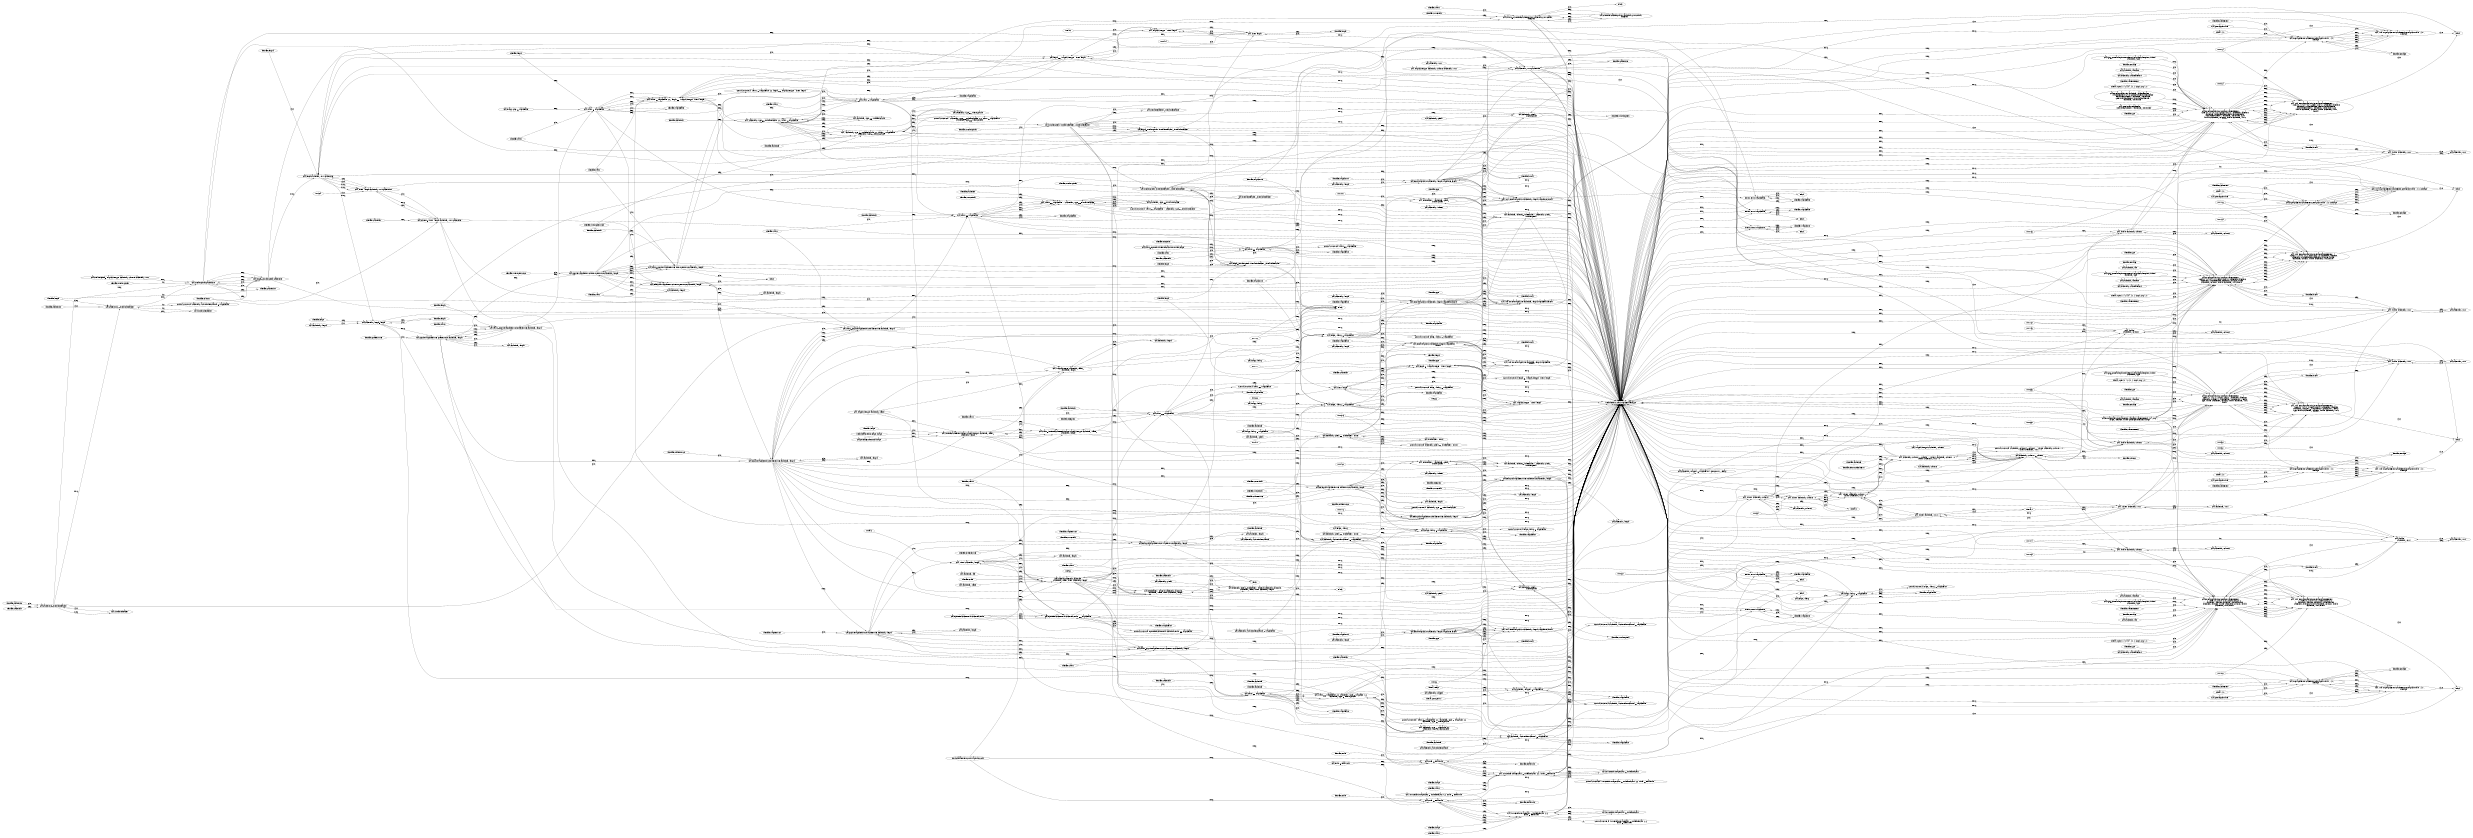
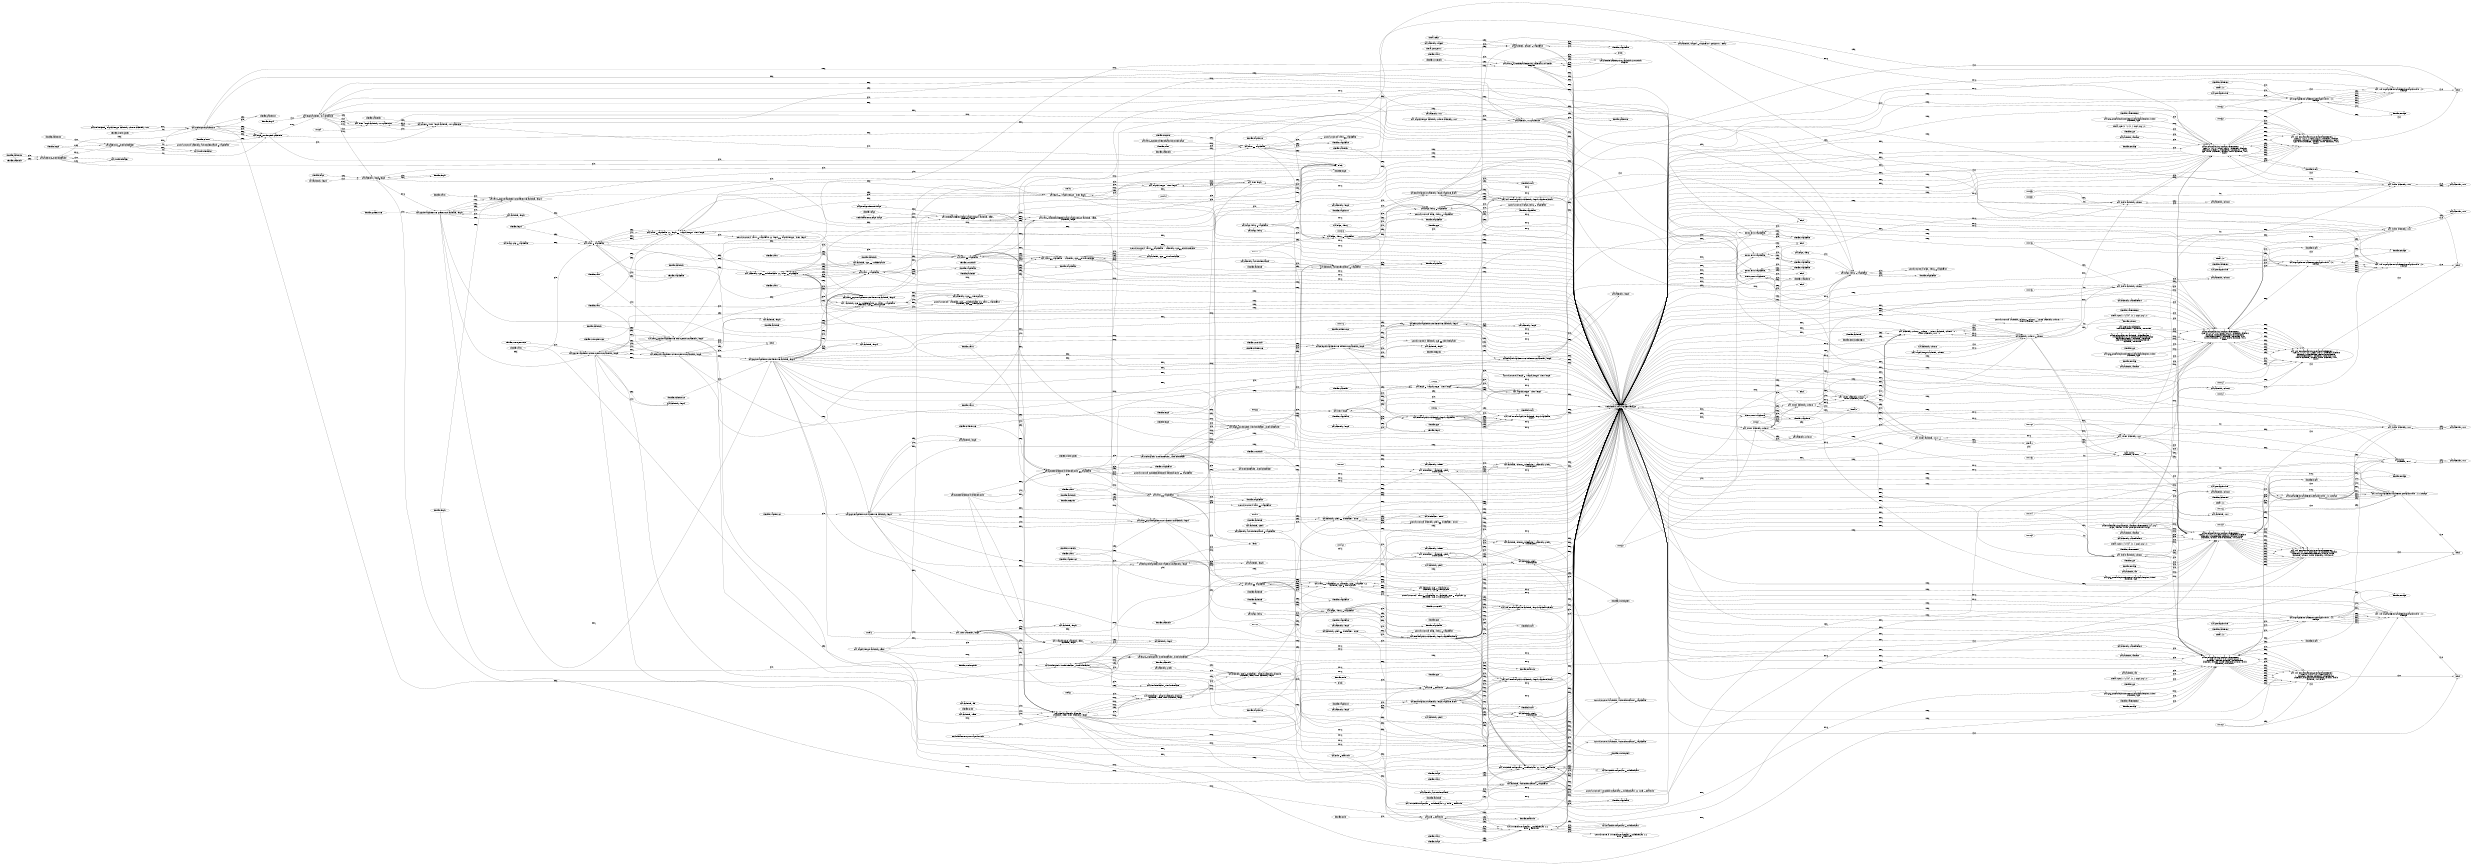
node "1000753": added
